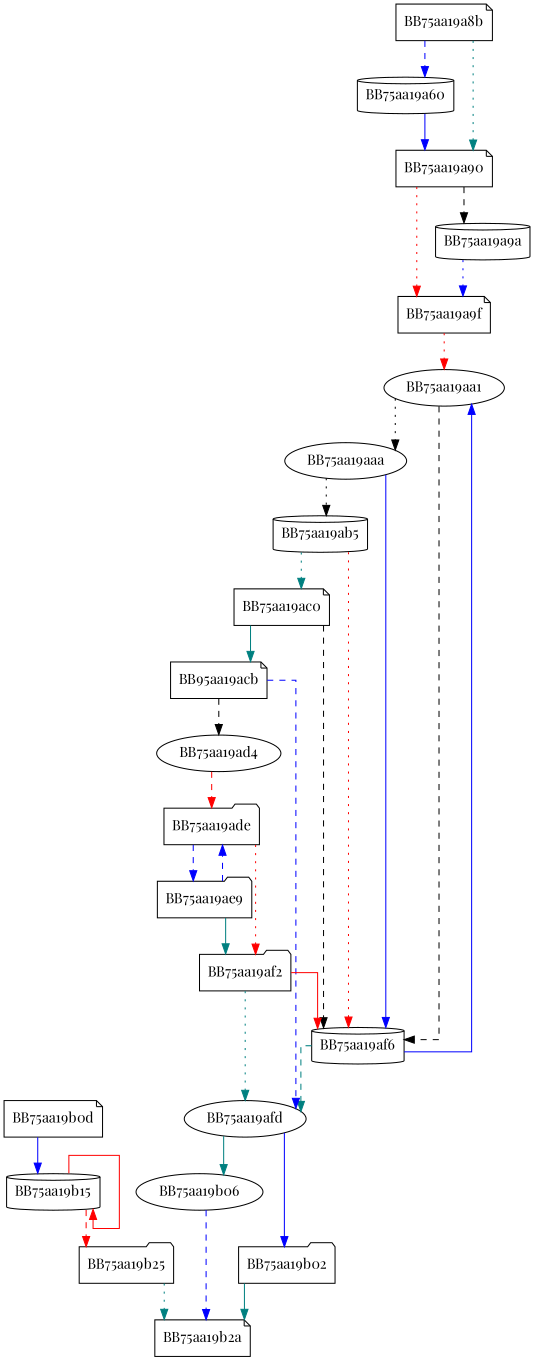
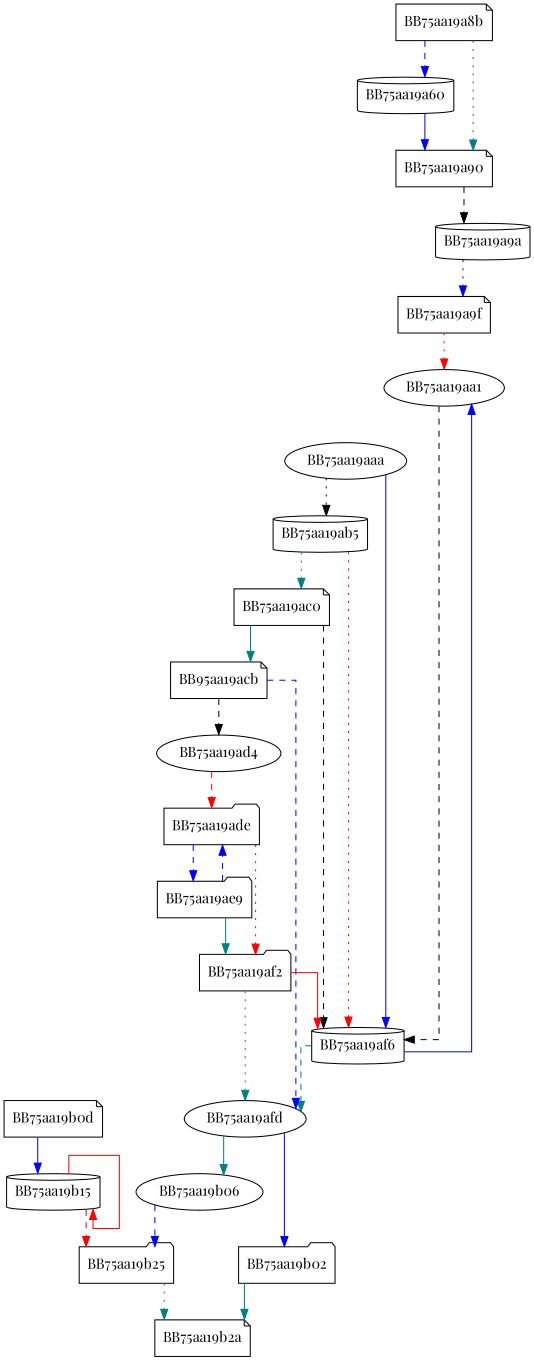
edge "BB75aa19a90" -> "BB75aa19a9f": removed
edge "BB75aa19aa1" -> "BB75aa19aaa": removed
edge "BB75aa19b06" -> "BB75aa19b2a": now "BB75aa19b06" -> "BB75aa19b25"
